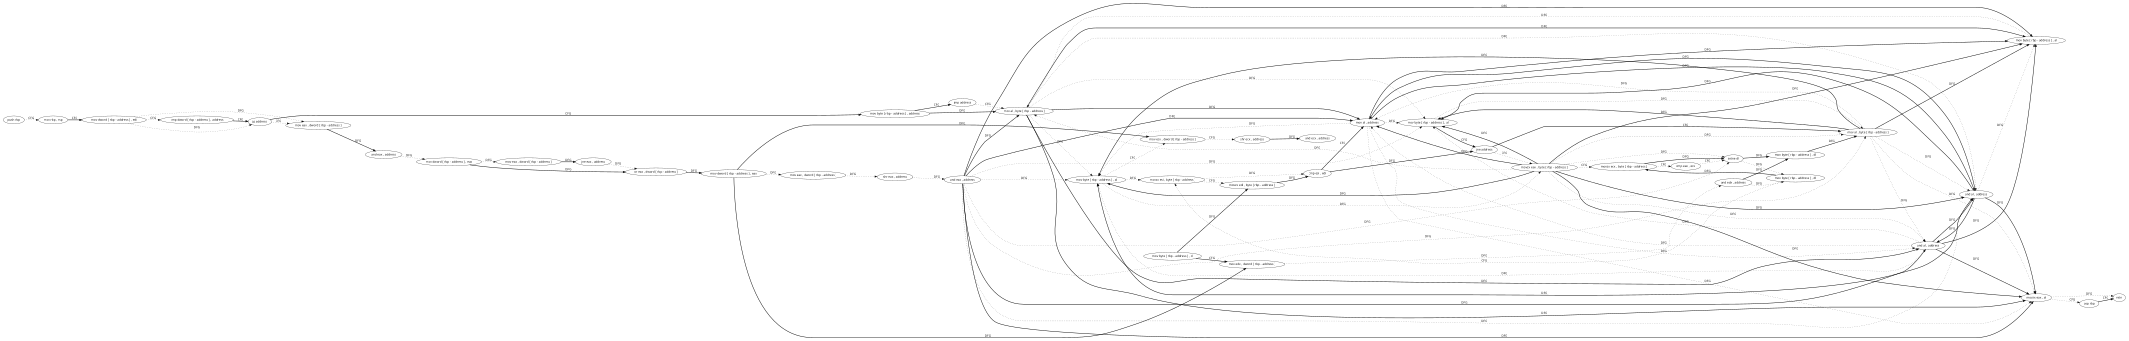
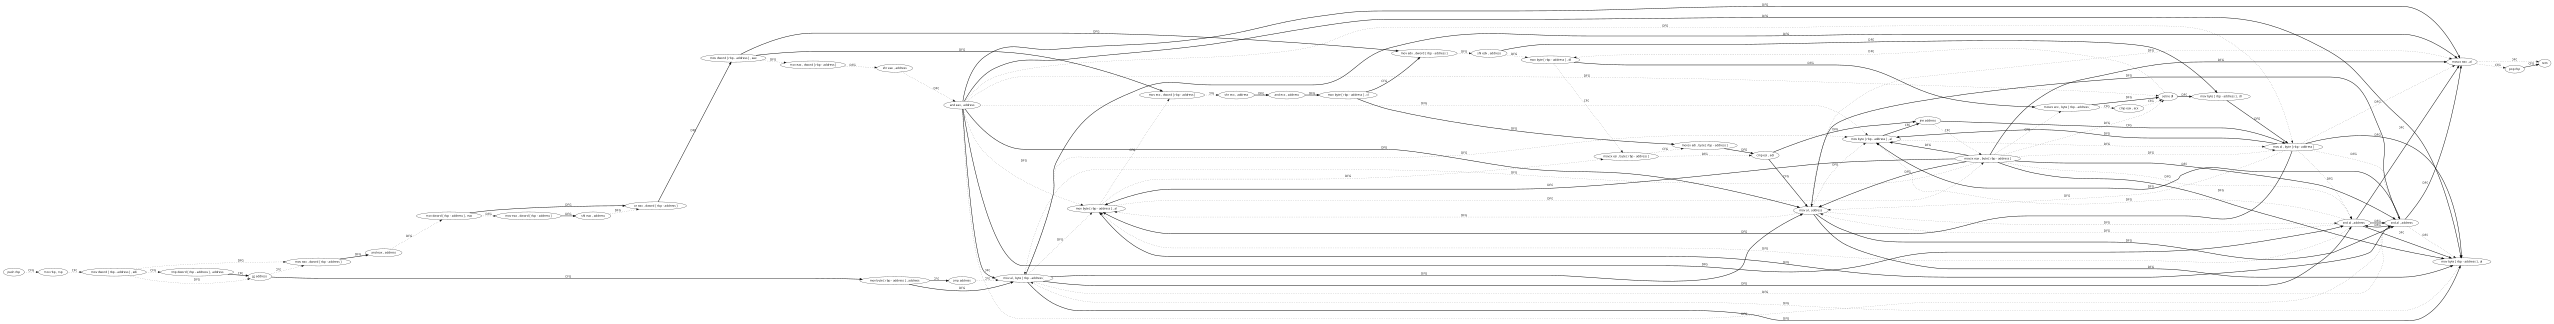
edge "and ecx , address" -> "mov byte [ rbp - address ] , cl": added, label "DFG"
edge "mov rbp , rsp" -> "mov dword [ rbp - address ] , edi": style bold -> dotted
node "jne eax , address": label "jne eax , address" -> "shl eax , address"
node "and edx , address": label "and edx , address" -> "shl edx , address"
